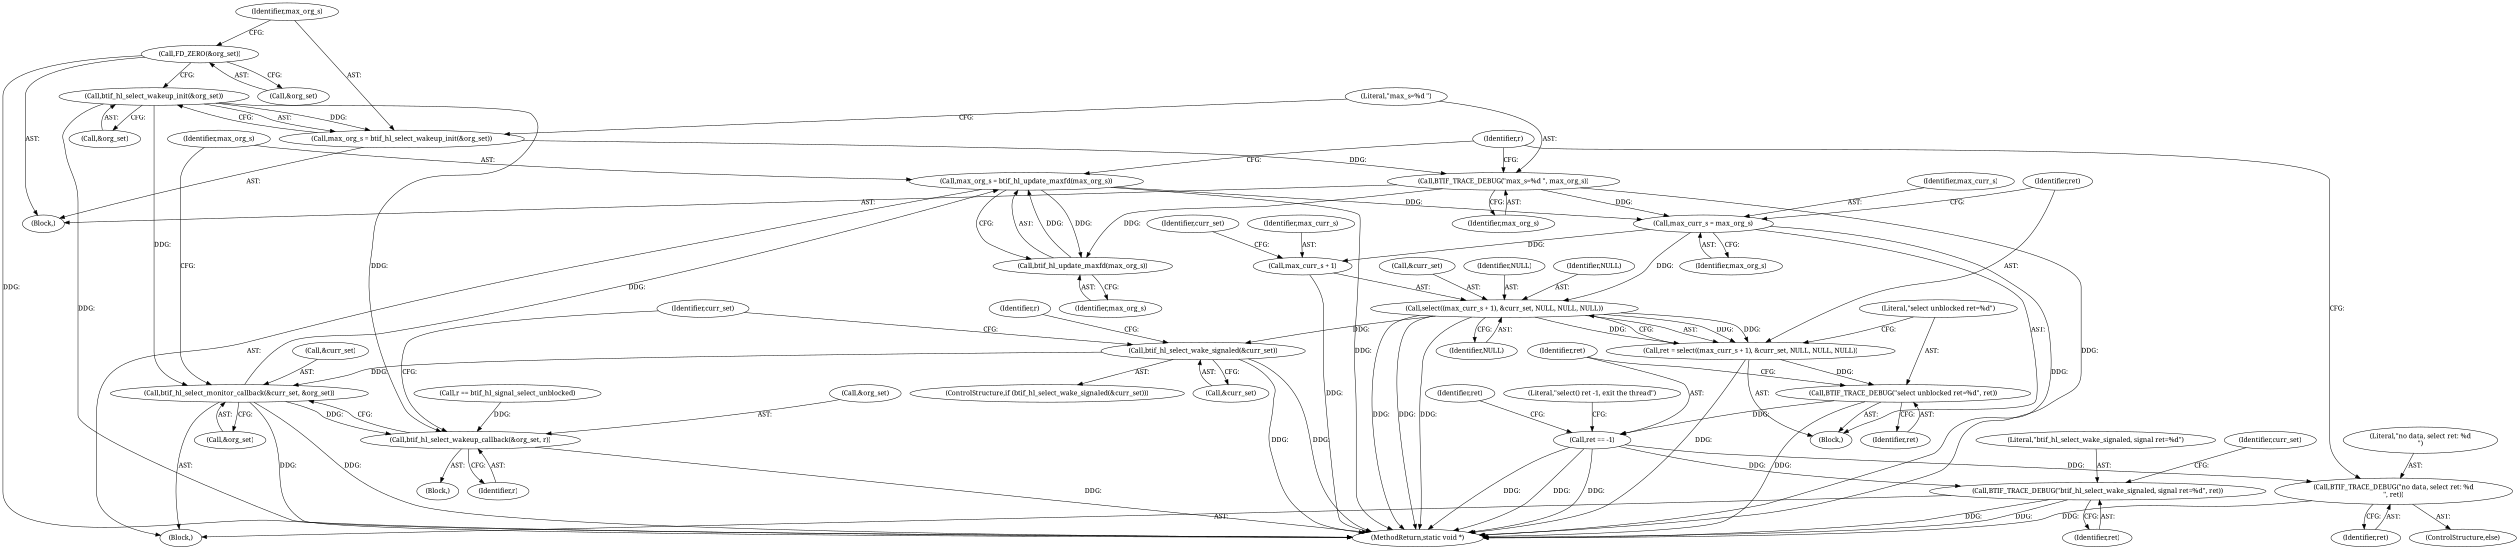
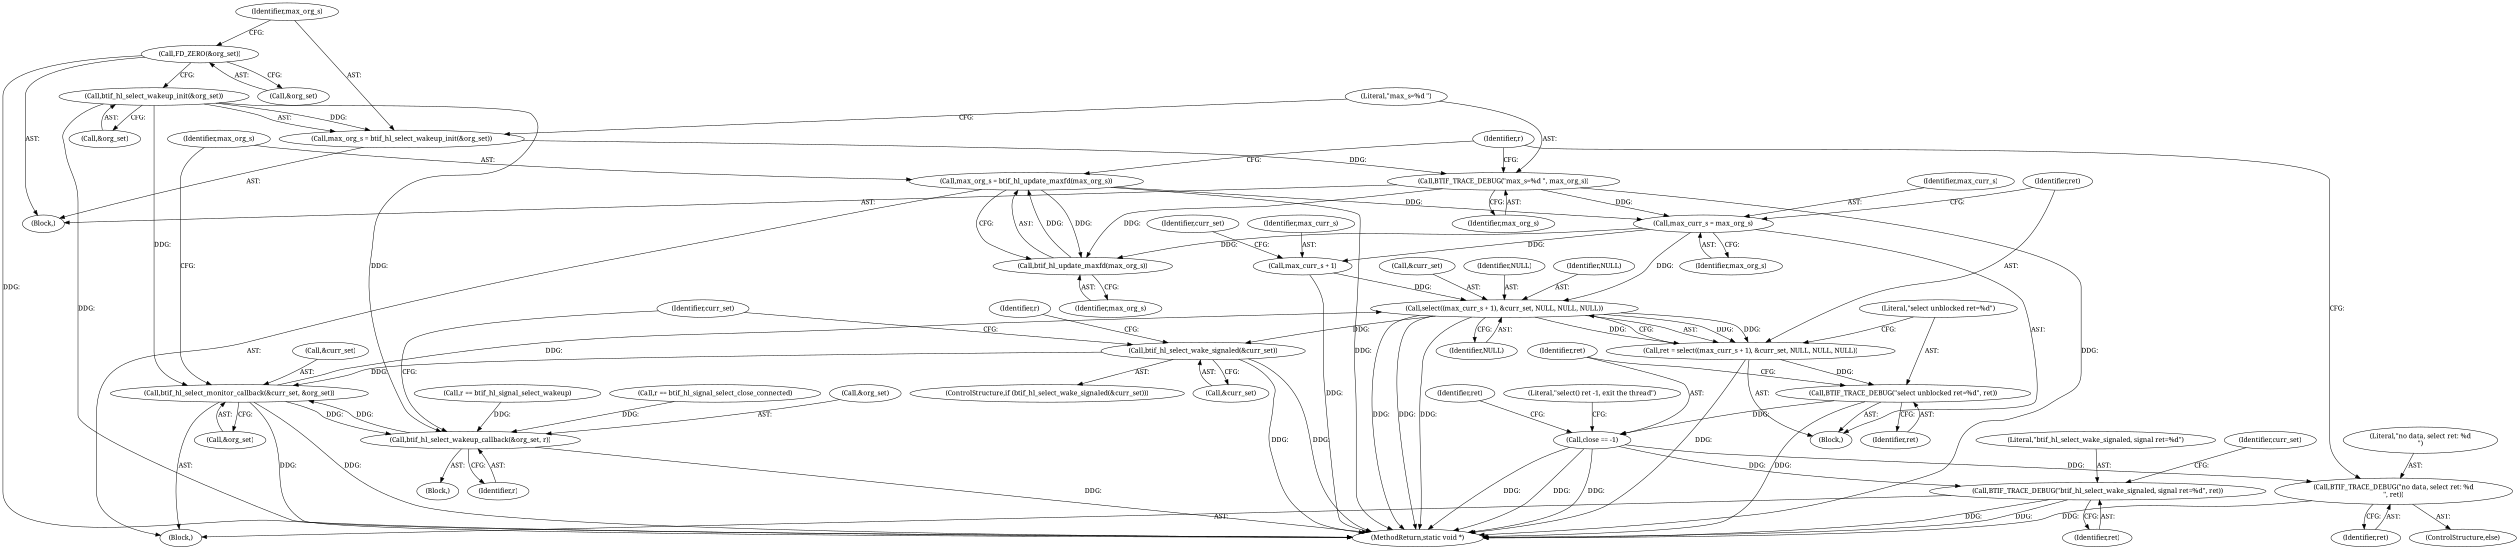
edge "(Call,max_org_s = btif_hl_select_wakeup_init(&org_set))" -> "(Call,btif_hl_select_wakeup_init(&org_set))": removed, label "CFG:"
edge "(Call,max_curr_s + 1)" -> "(Call,select((max_curr_s + 1), &curr_set, NULL, NULL, NULL))": label "AST: " -> "DDG: "
edge "(Call,btif_hl_select_monitor_callback(&curr_set, &org_set))" -> "(Call,max_org_s = btif_hl_update_maxfd(max_org_s))": now "(Call,btif_hl_select_monitor_callback(&curr_set, &org_set))" -> "(Call,select((max_curr_s + 1), &curr_set, NULL, NULL, NULL))"
node "(Call,r == btif_hl_signal_select_unblocked)": label "(Call,r == btif_hl_signal_select_unblocked)" -> "(Call,r == btif_hl_signal_select_wakeup)"
node "(Call,r == btif_hl_signal_select_close_connected)": added
edge "(Call,btif_hl_select_wakeup_callback(&org_set, r))" -> "(Call,btif_hl_select_monitor_callback(&curr_set, &org_set))": label "CFG: " -> "DDG: "
edge "(Call,max_curr_s = max_org_s)" -> "(MethodReturn,static void *)": now "(Call,max_curr_s = max_org_s)" -> "(Call,btif_hl_update_maxfd(max_org_s))"
node "(Call,ret == -1)": label "(Call,ret == -1)" -> "(Call,close == -1)"
